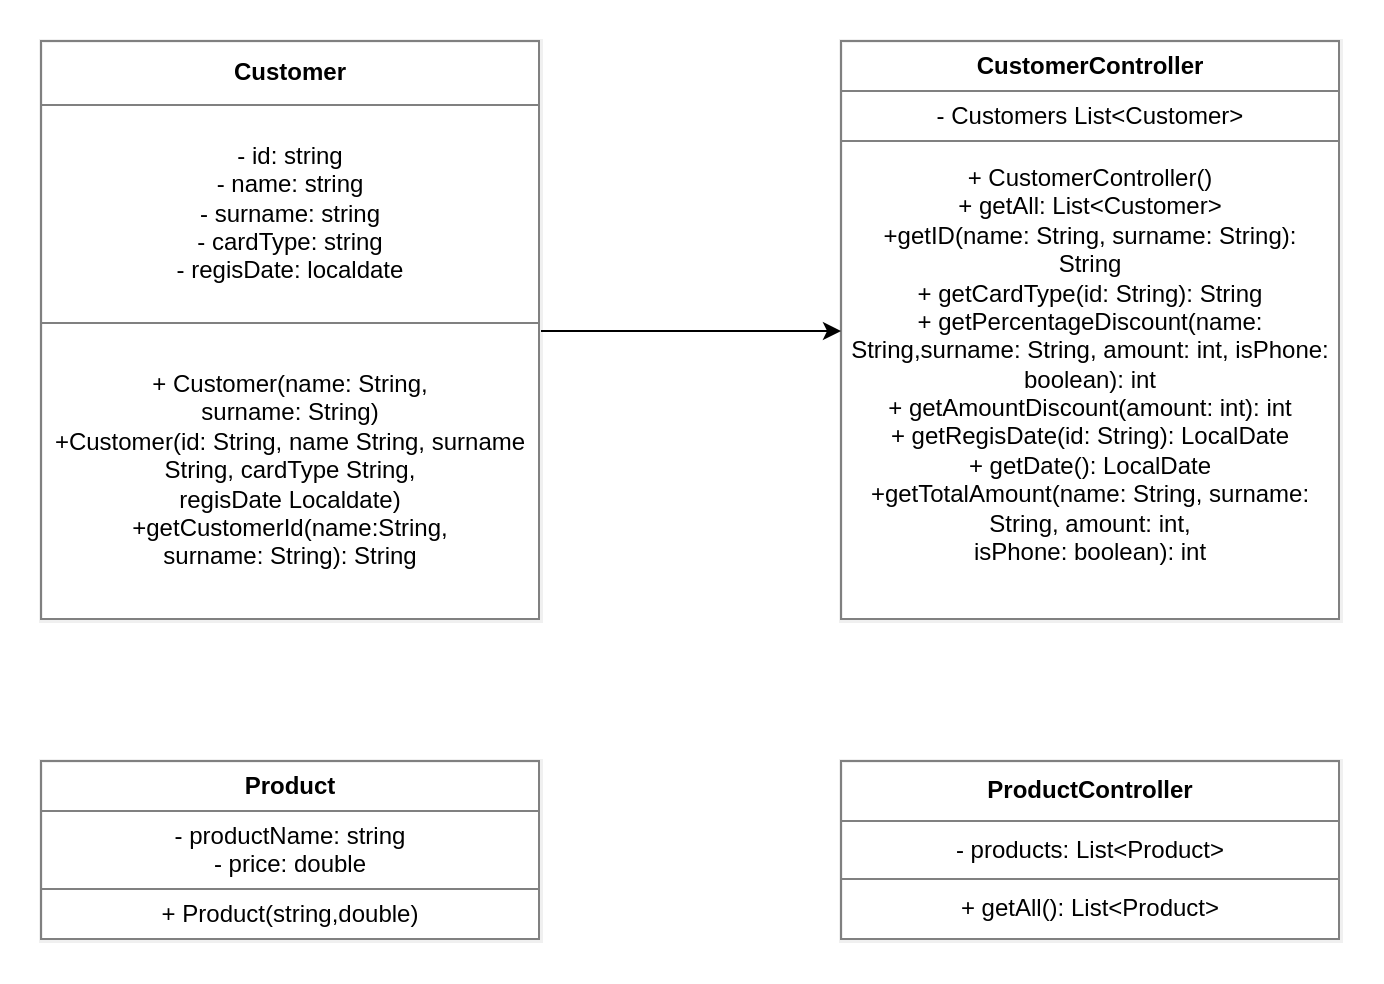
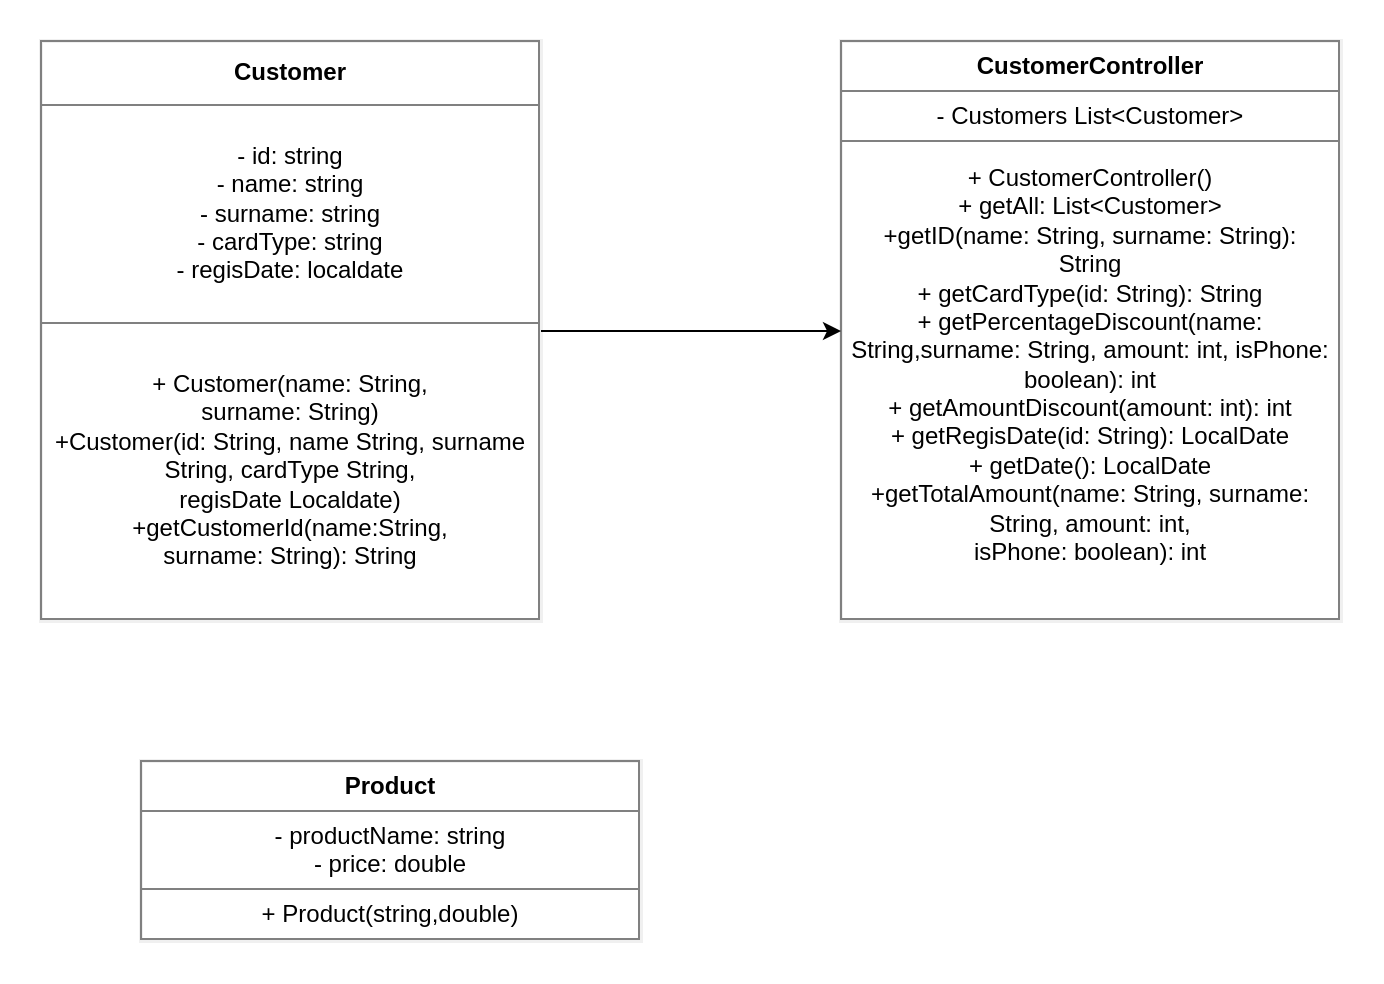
node "Product - productName: string - price: double + Product(string,double)": moved (291, 851) -> (391, 851)
node "ProductController - products: List<Product> + getAll(): List<Product>": removed
